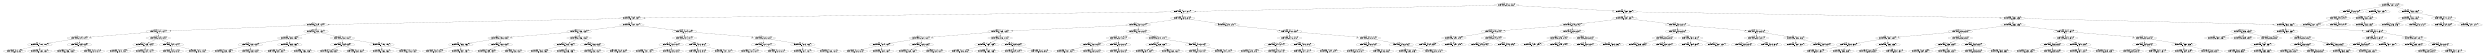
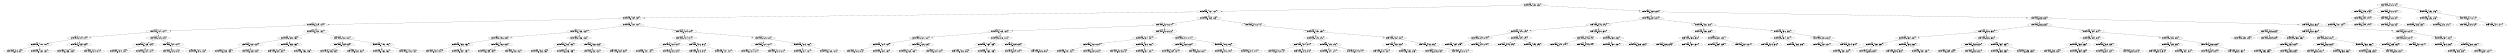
node "Node{data=[2677, 2677]}": added
